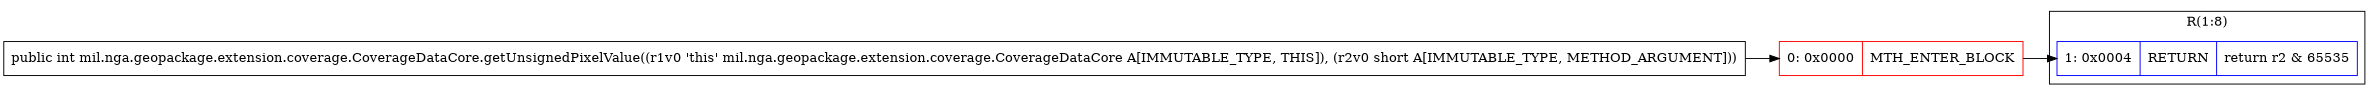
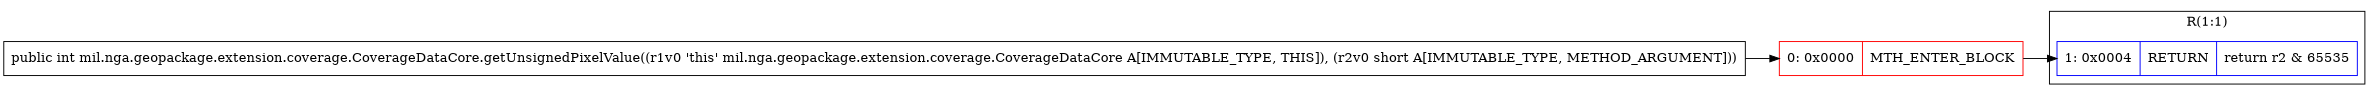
cluster "R(1:8)": label "R(1:8)" -> "R(1:1)"
